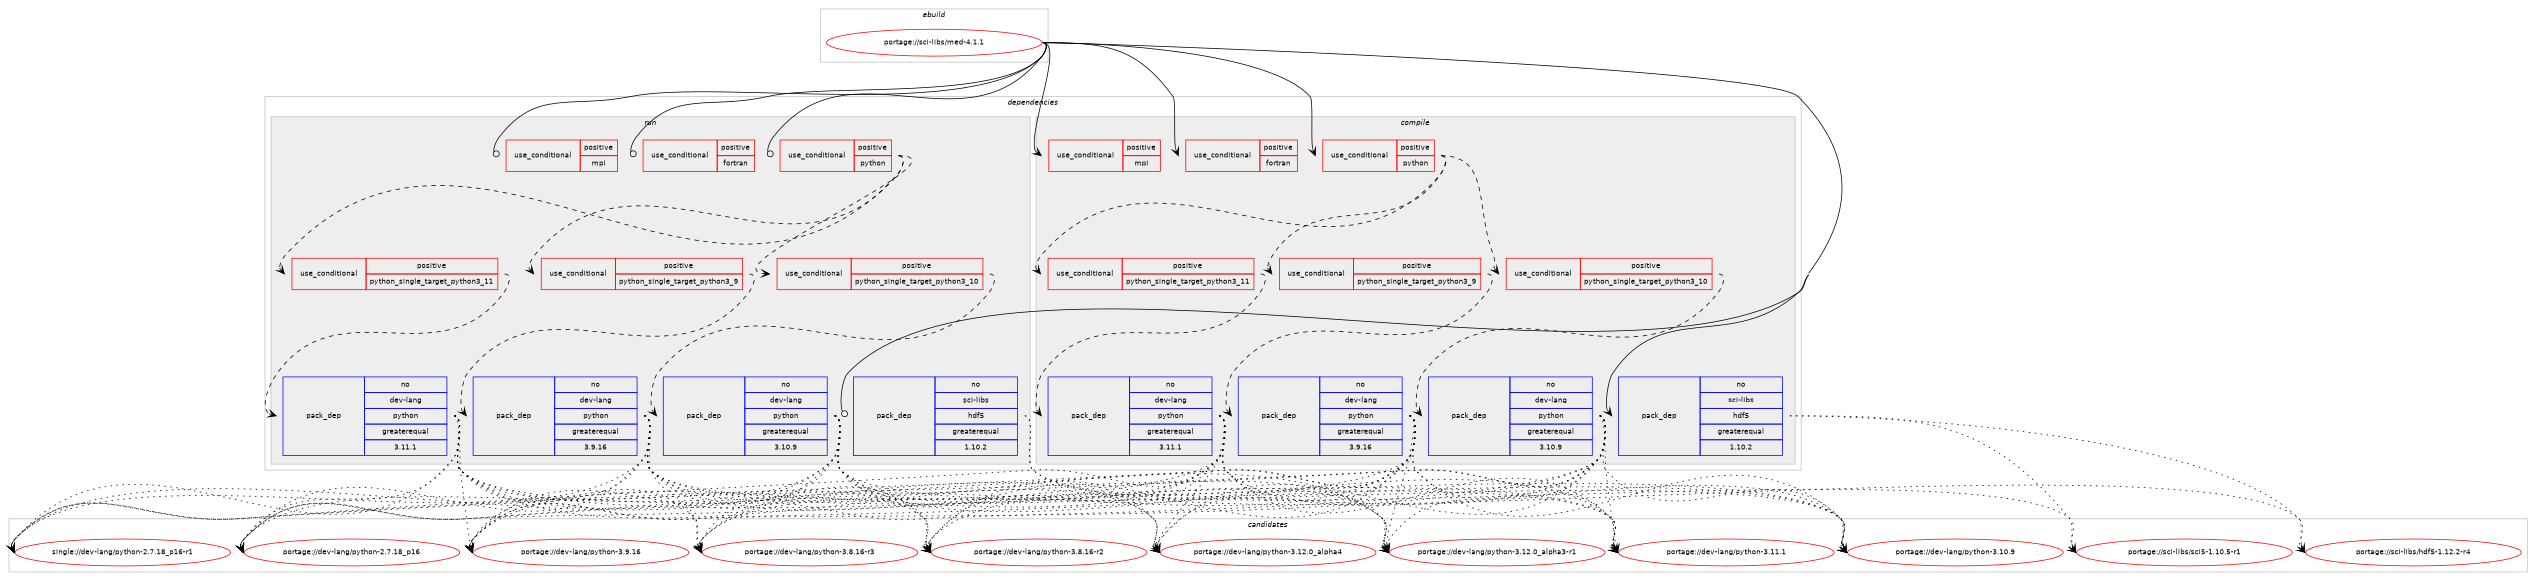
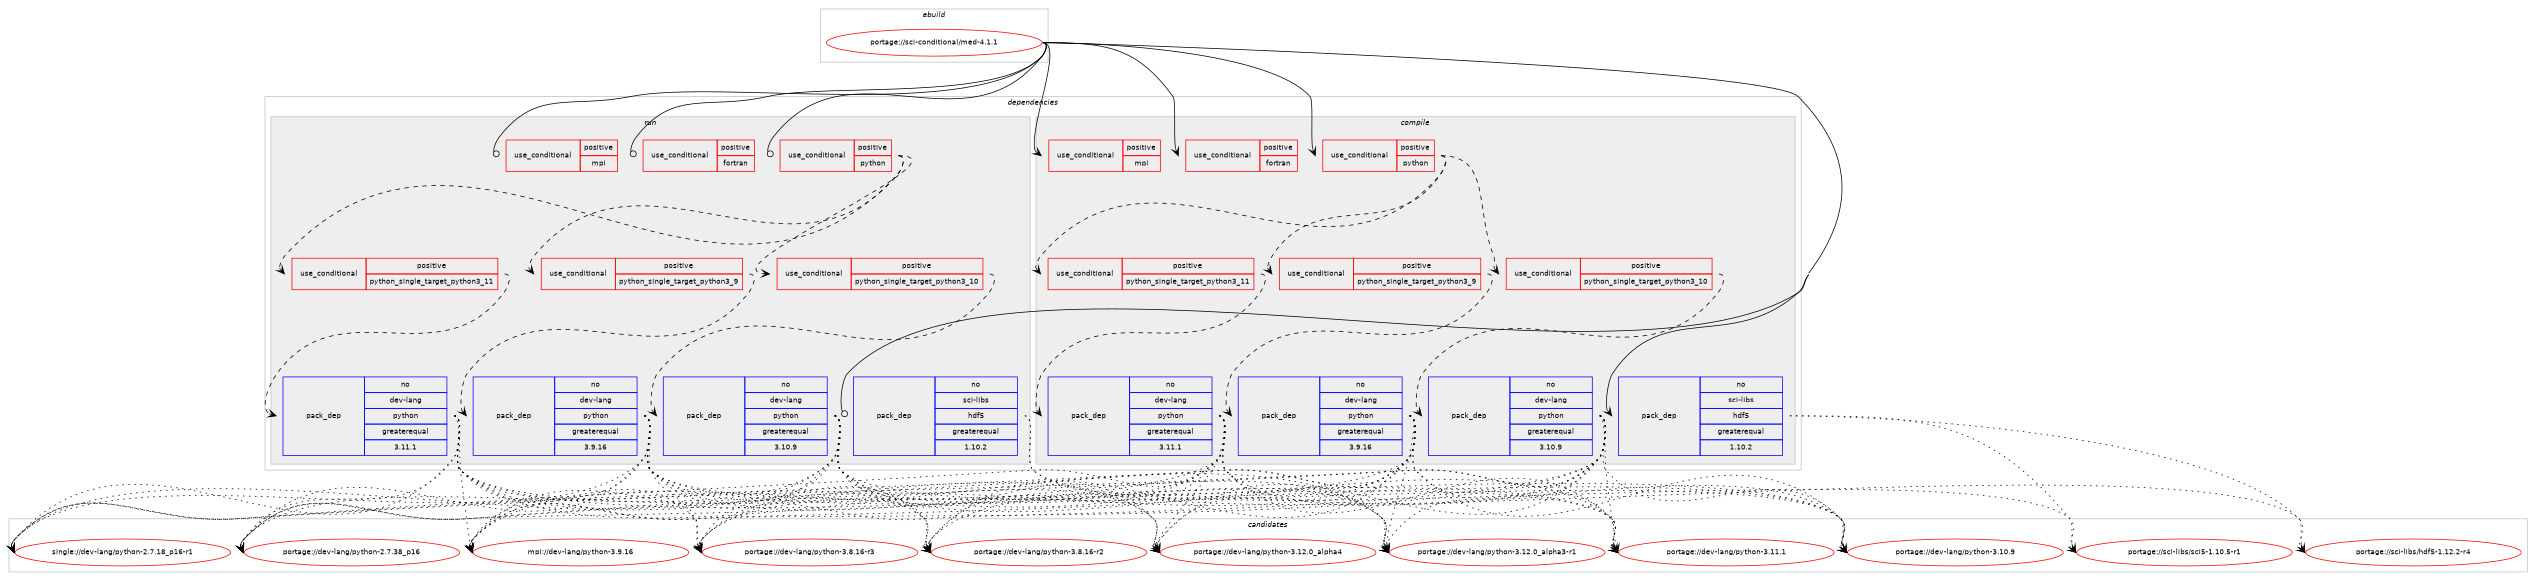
node "portage://sci-libs/med-4.1.1": label "portage://sci-libs/med-4.1.1" -> "portage://sci-conditional/med-4.1.1"
node "portage://dev-lang/python-2.7.18_p16": label "portage://dev-lang/python-2.7.18_p16" -> "portage://dev-lang/python-2.7.38_p16"
node "portage://dev-lang/python-3.9.16": label "portage://dev-lang/python-3.9.16" -> "mpi://dev-lang/python-3.9.16"
